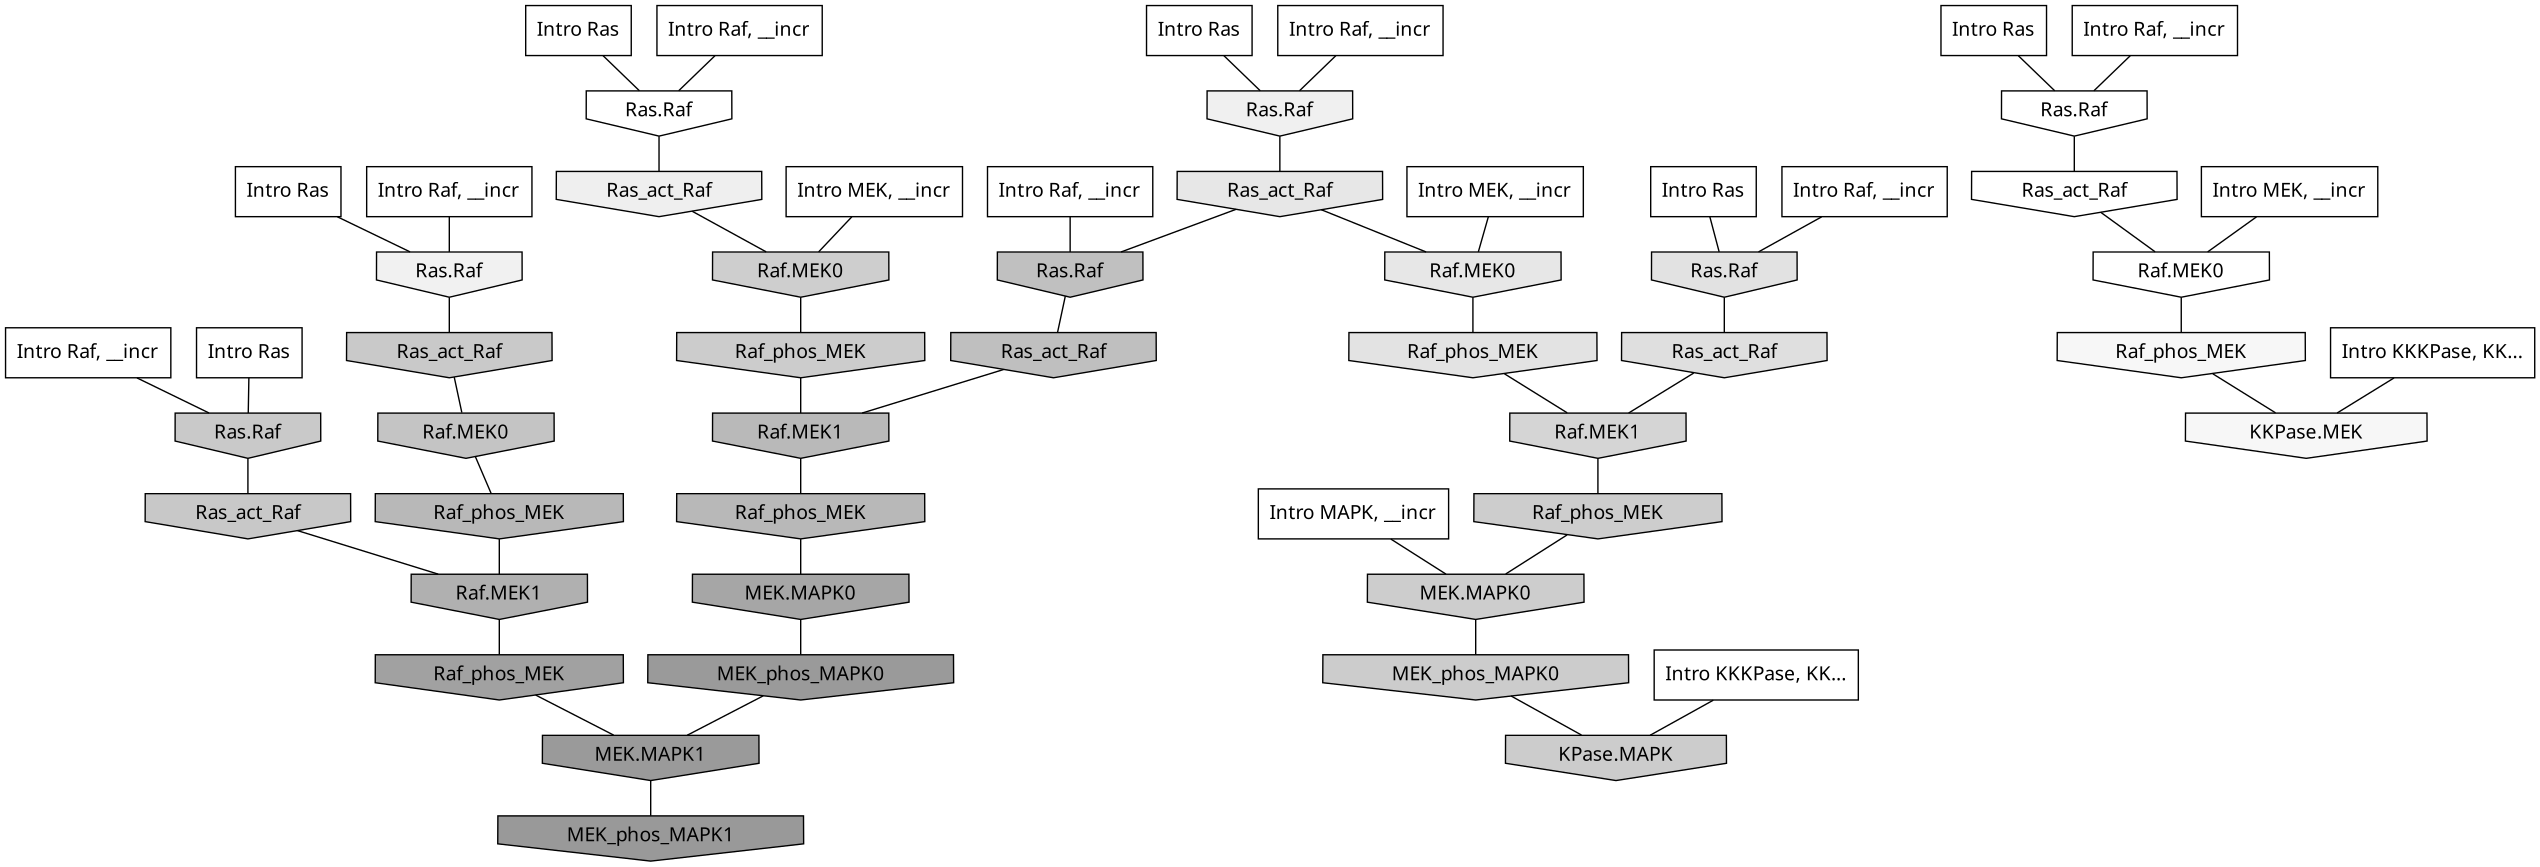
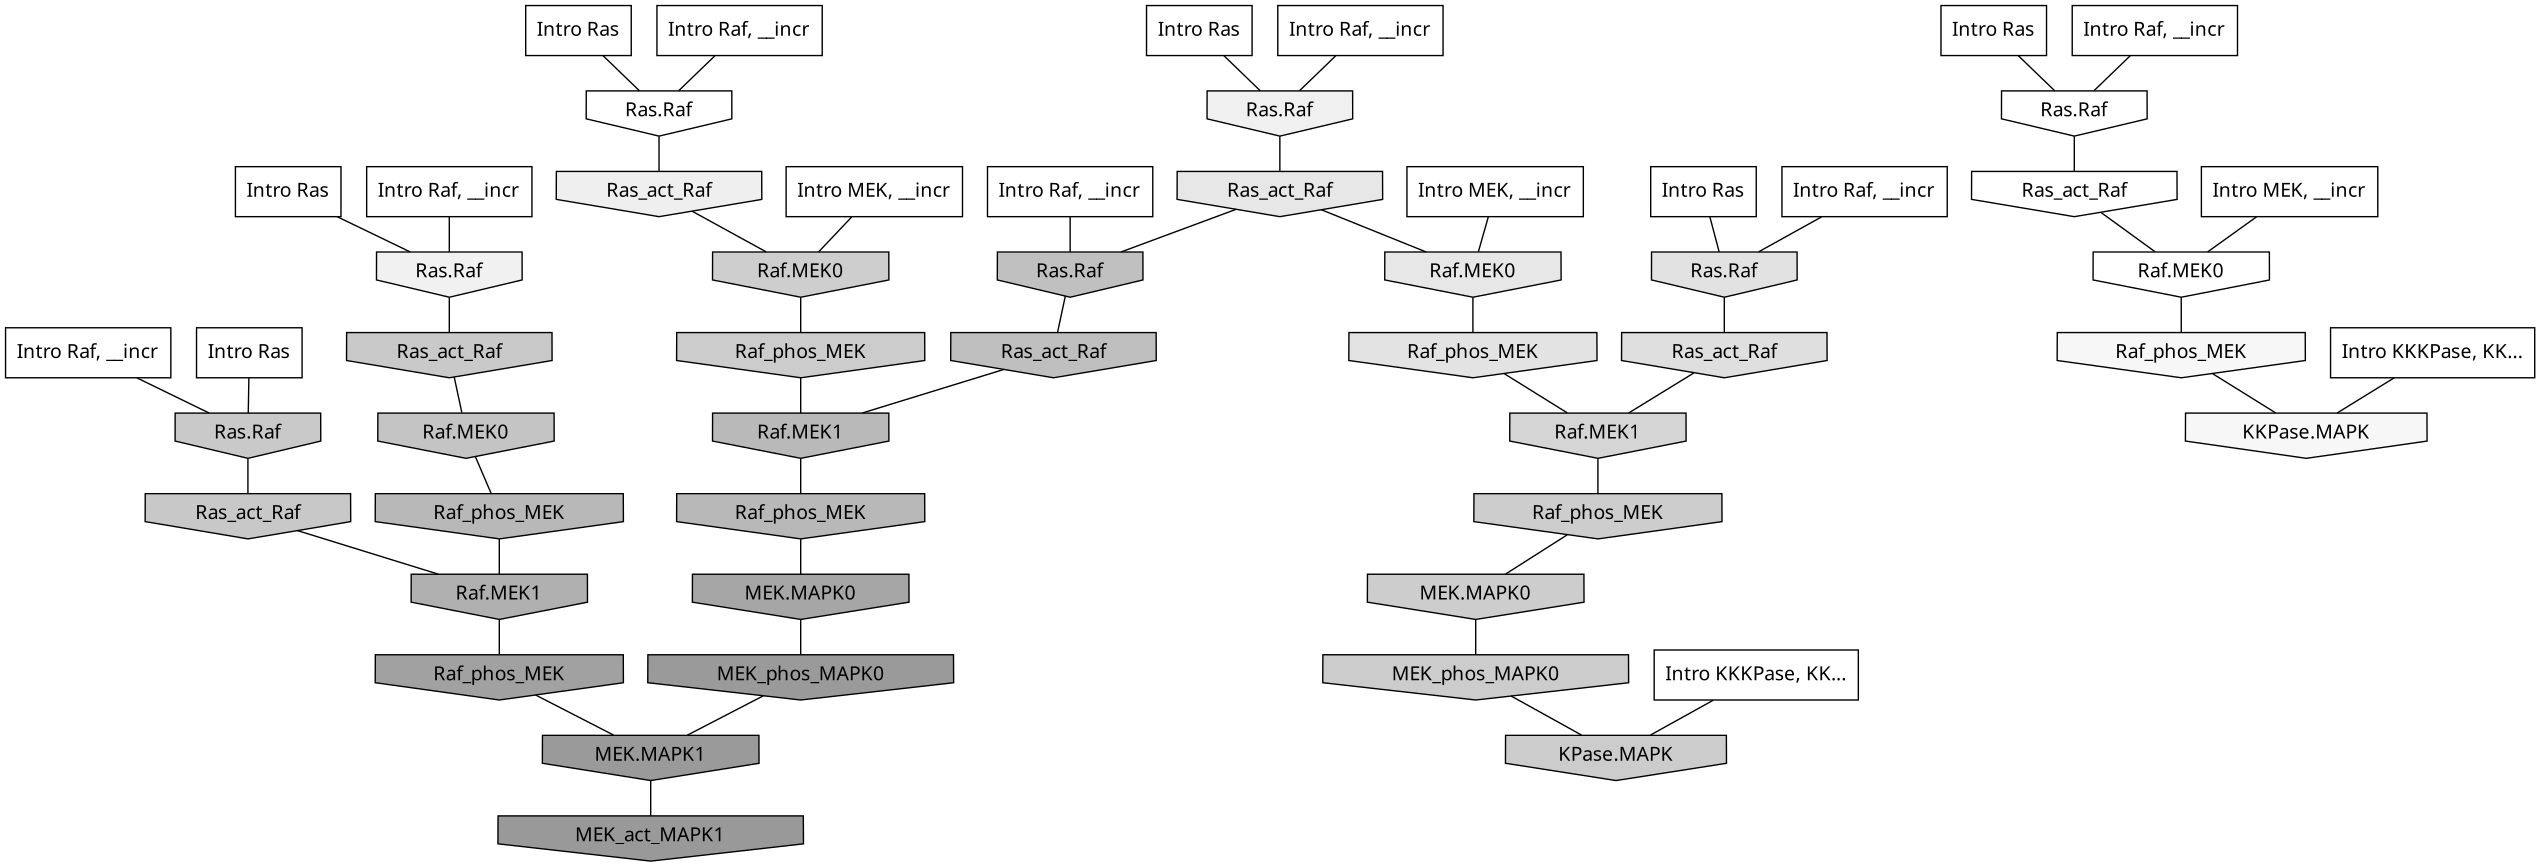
node "KKPase.MEK": label "KKPase.MEK" -> "KKPase.MAPK"
node "Intro MAPK, __incr": removed
node "MEK_phos_MAPK1": label "MEK_phos_MAPK1" -> "MEK_act_MAPK1"
